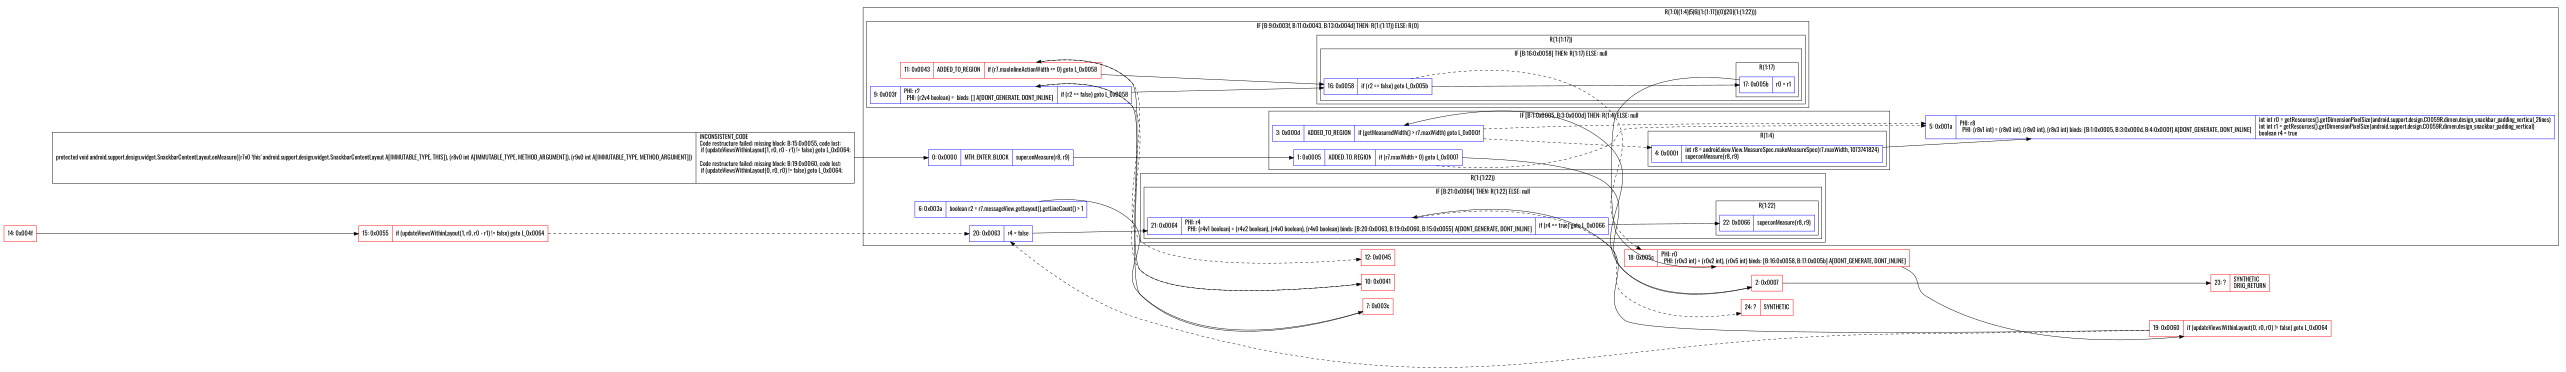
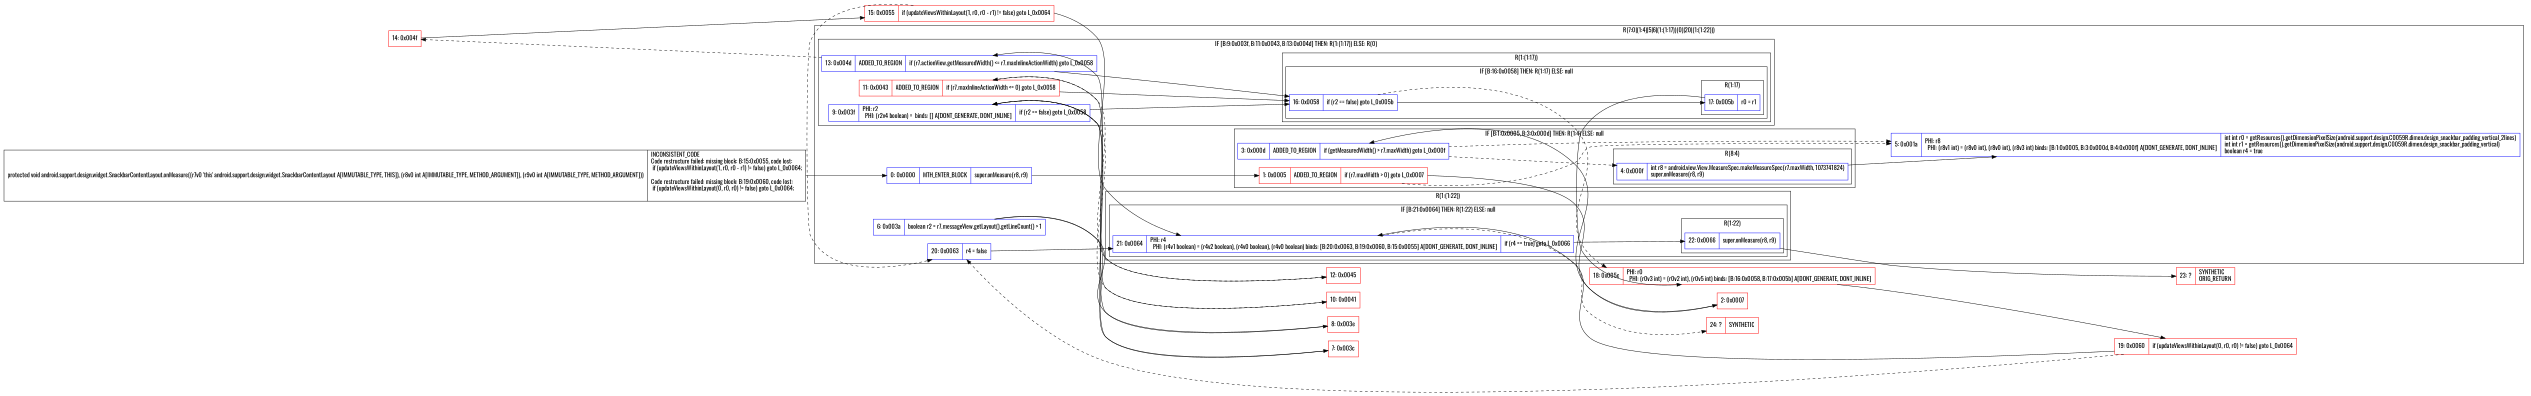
node "13: 0x004d": added
cluster "R(1:4)": label "R(1:4)" -> "R(8:4)"
edge "15: 0x0055" -> "21: 0x0064": added
node "1: 0x0005": color blue -> red
edge "2: 0x0007" -> "23: ?": now "22: 0x0066" -> "23: ?"
node "8: 0x003e": added
